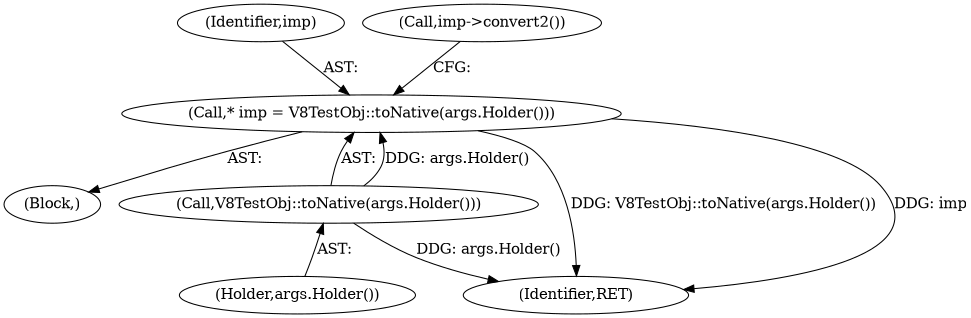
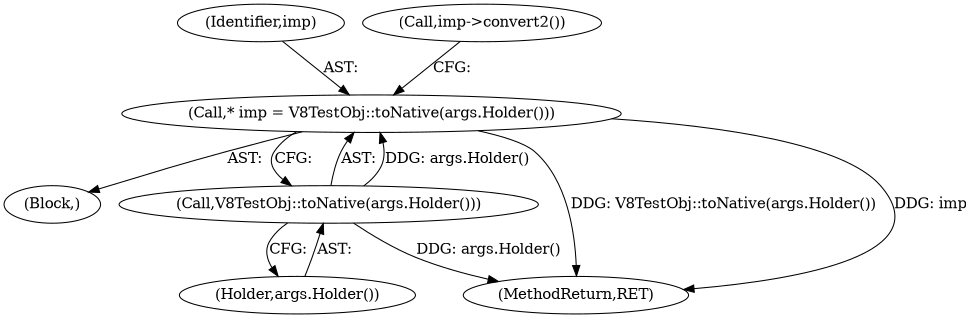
edge "(Call,* imp = V8TestObj::toNative(args.Holder()))" -> "(Call,V8TestObj::toNative(args.Holder()))": added, label "CFG:"
edge "(Call,V8TestObj::toNative(args.Holder()))" -> "(Holder,args.Holder())": added, label "CFG:"
node "(Identifier,RET)": label "(Identifier,RET)" -> "(MethodReturn,RET)"
